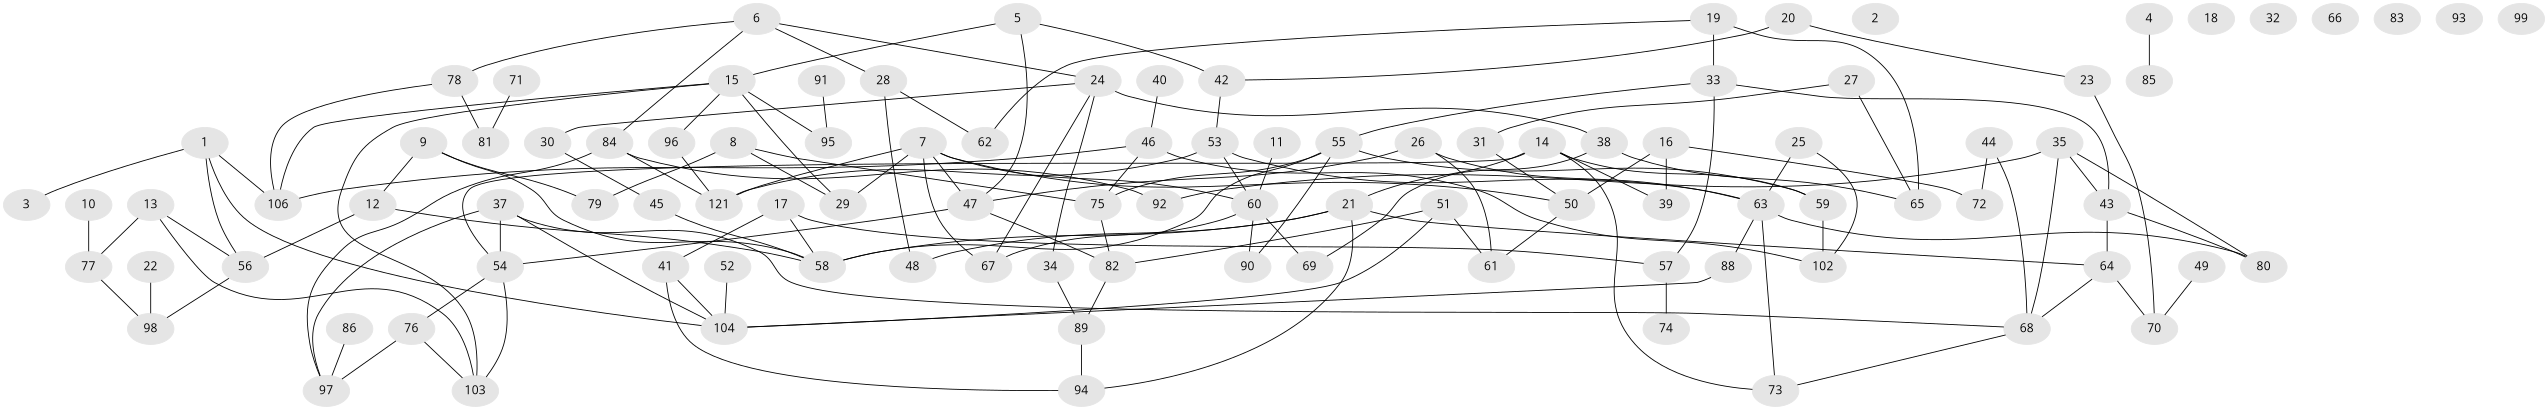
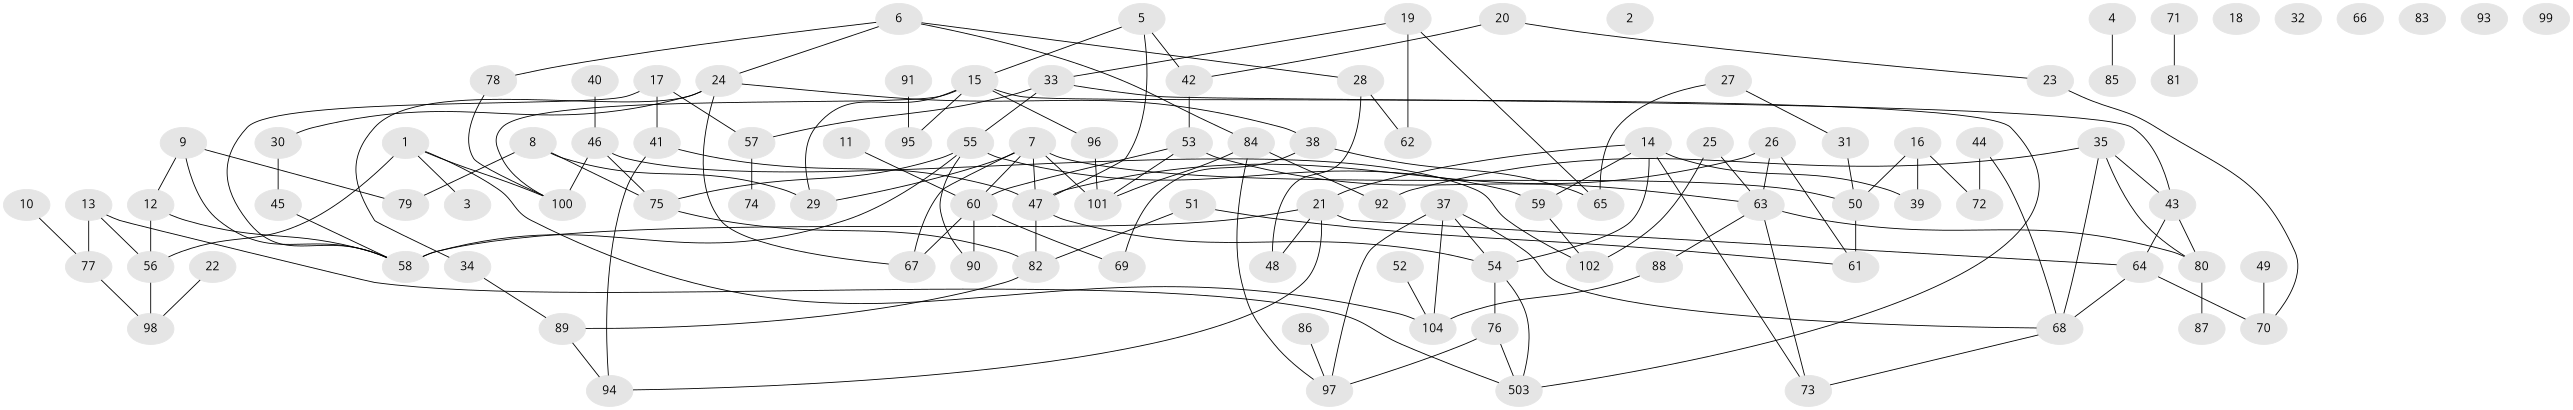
edge "78" -- "81": removed
node "106": label "106" -> "100"
node "121": label "121" -> "101"
edge "41" -- "104": now "41" -- "47"
edge "51" -- "104": removed
node "87": added
node "103": label "103" -> "503"
